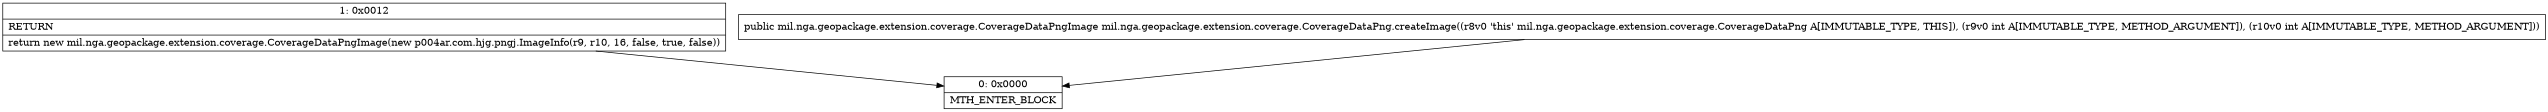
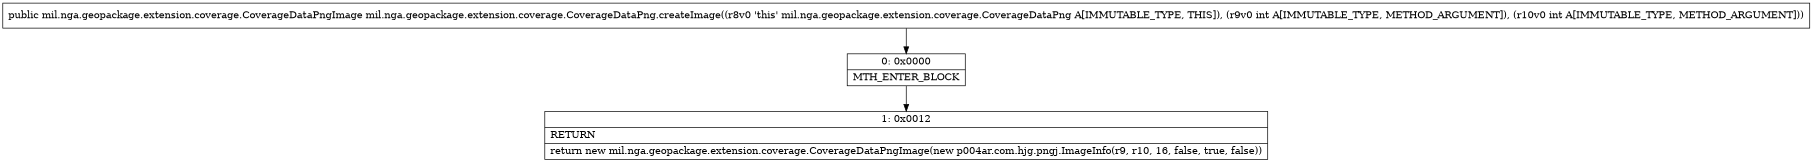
edge "1: 0x0012" -> "0: 0x0000": reversed
